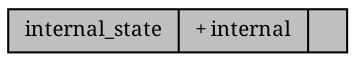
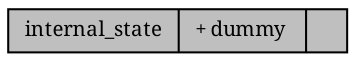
node "internal_state": text "+ internal" -> "+ dummy"
